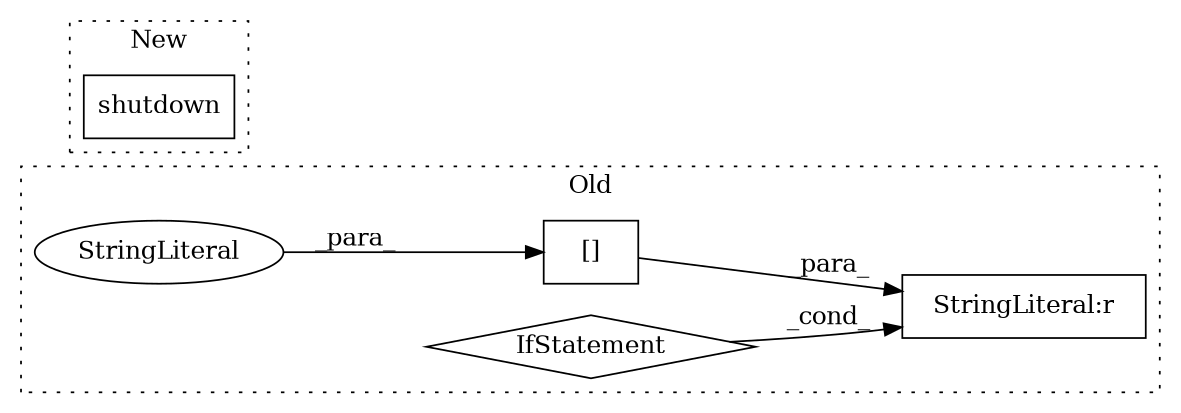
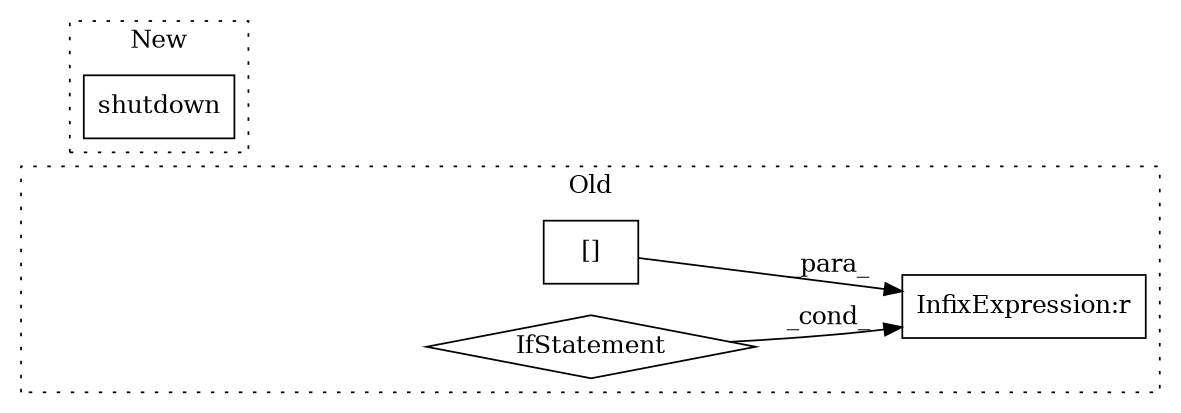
node "StringLiteral": removed
node "StringLiteral:r": label "StringLiteral:r" -> "InfixExpression:r"
